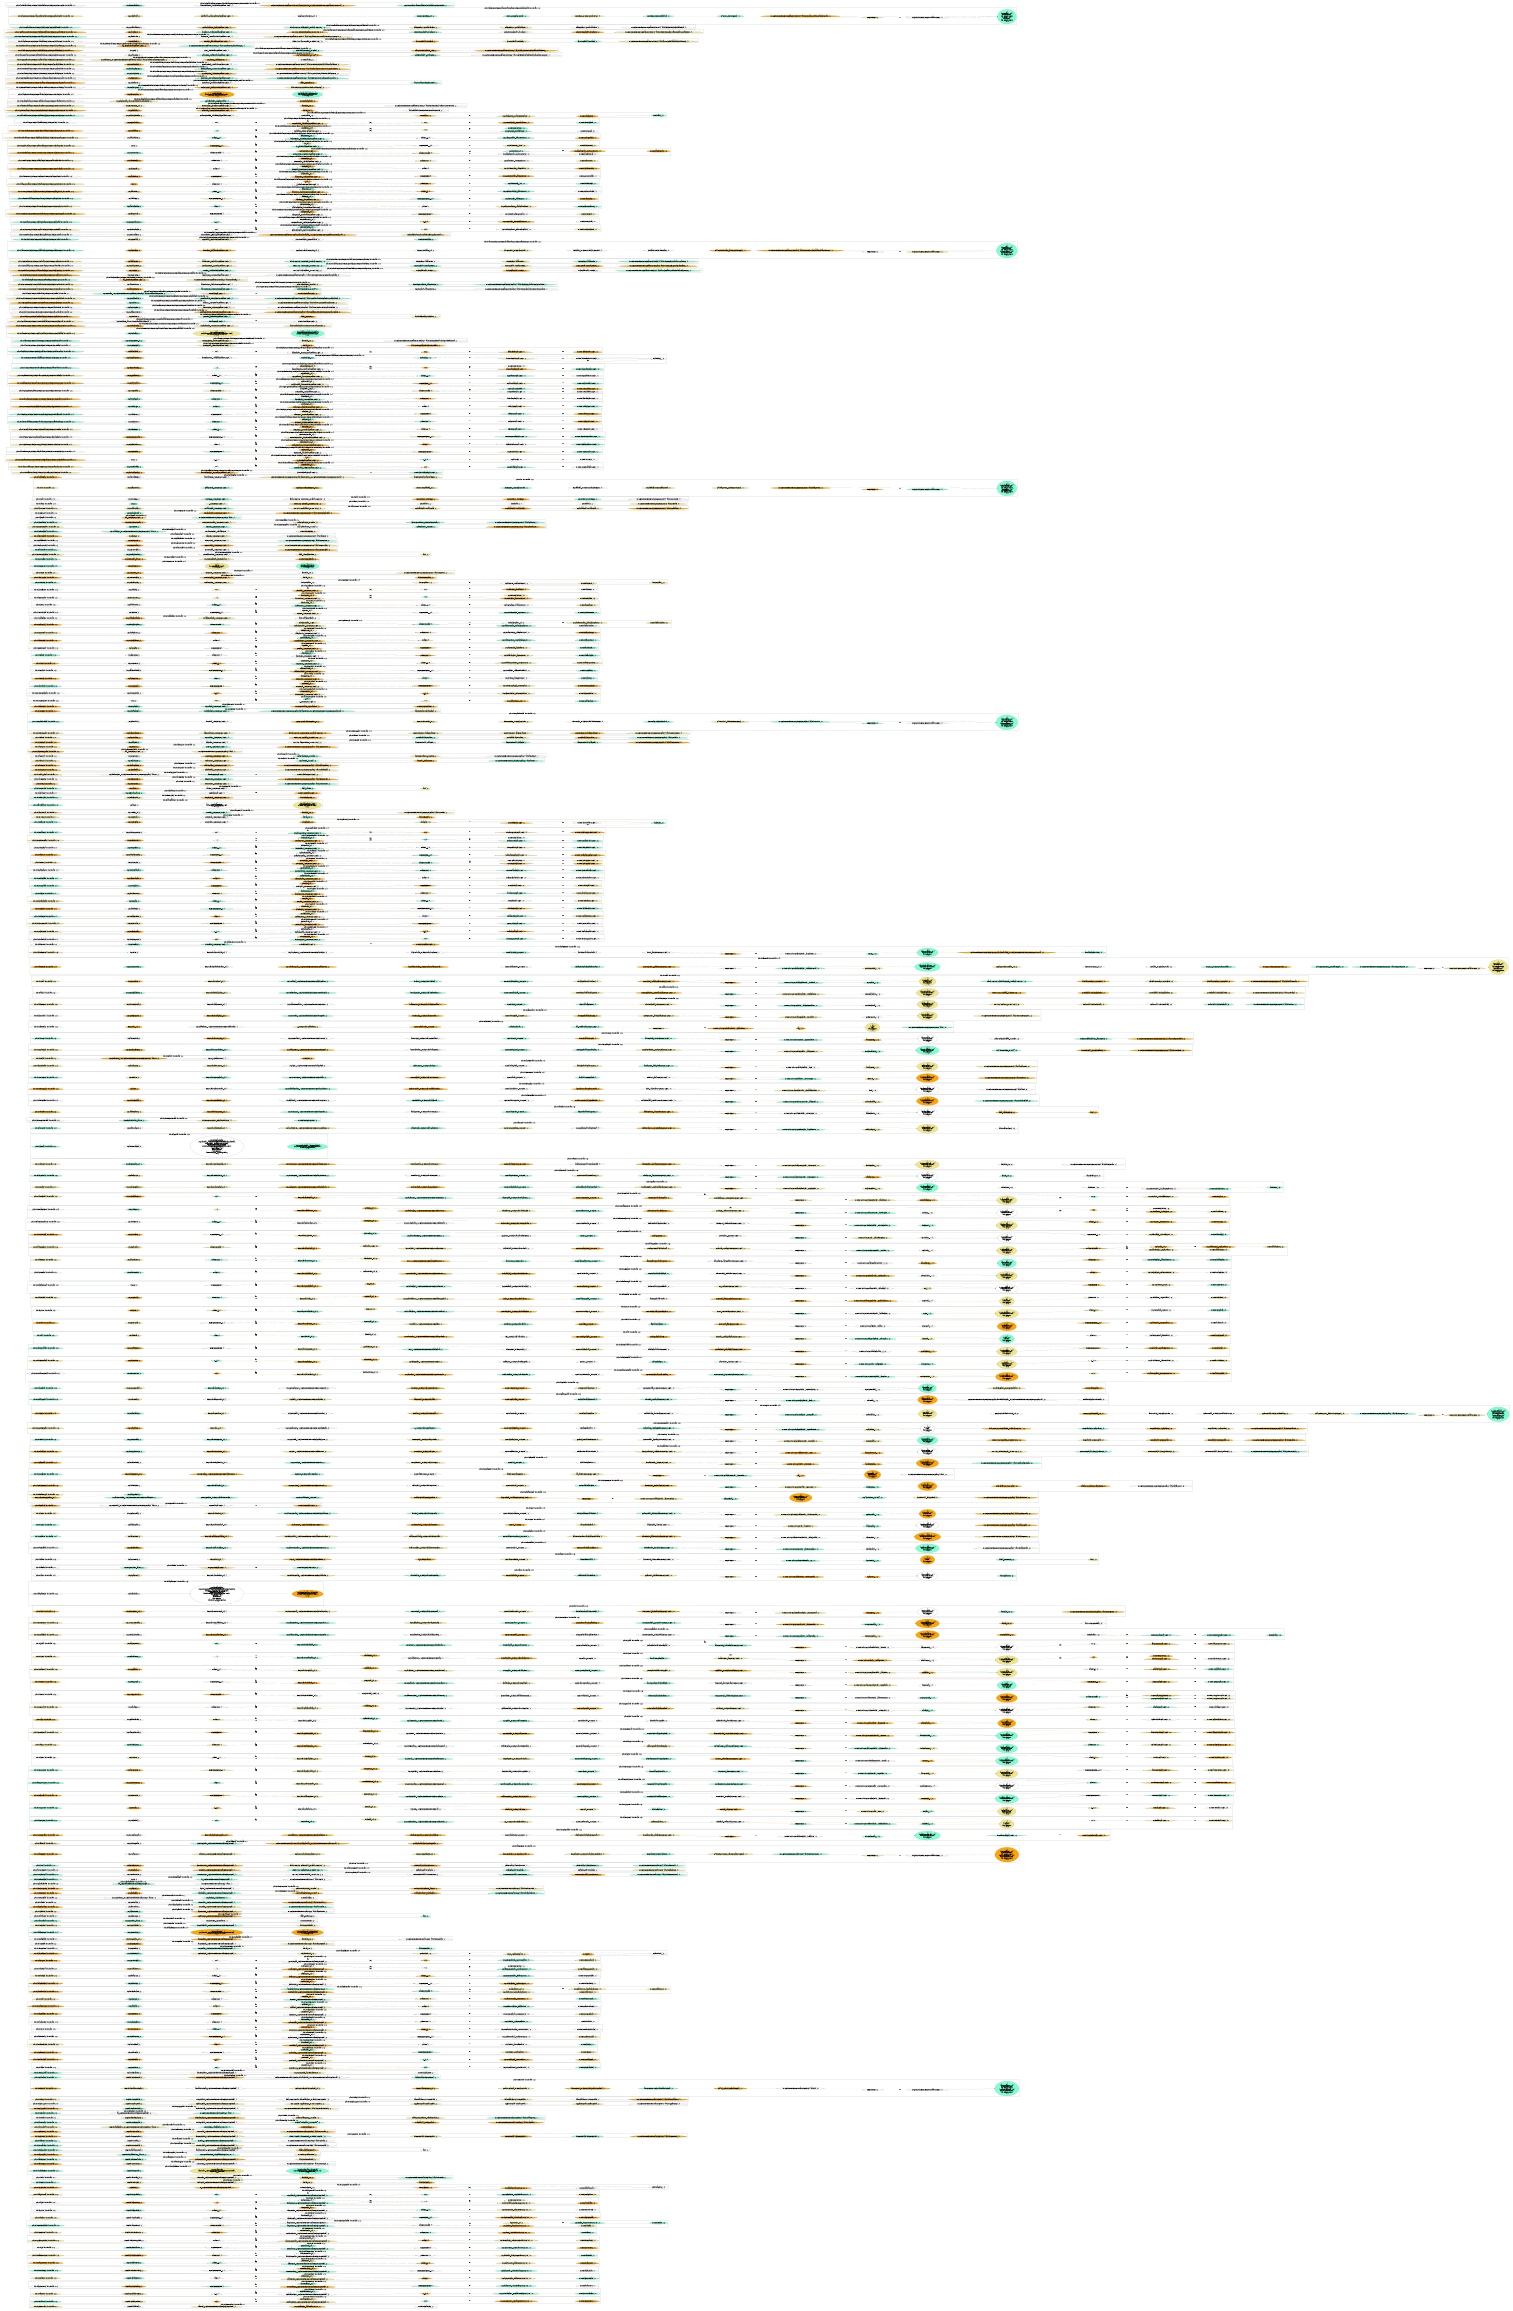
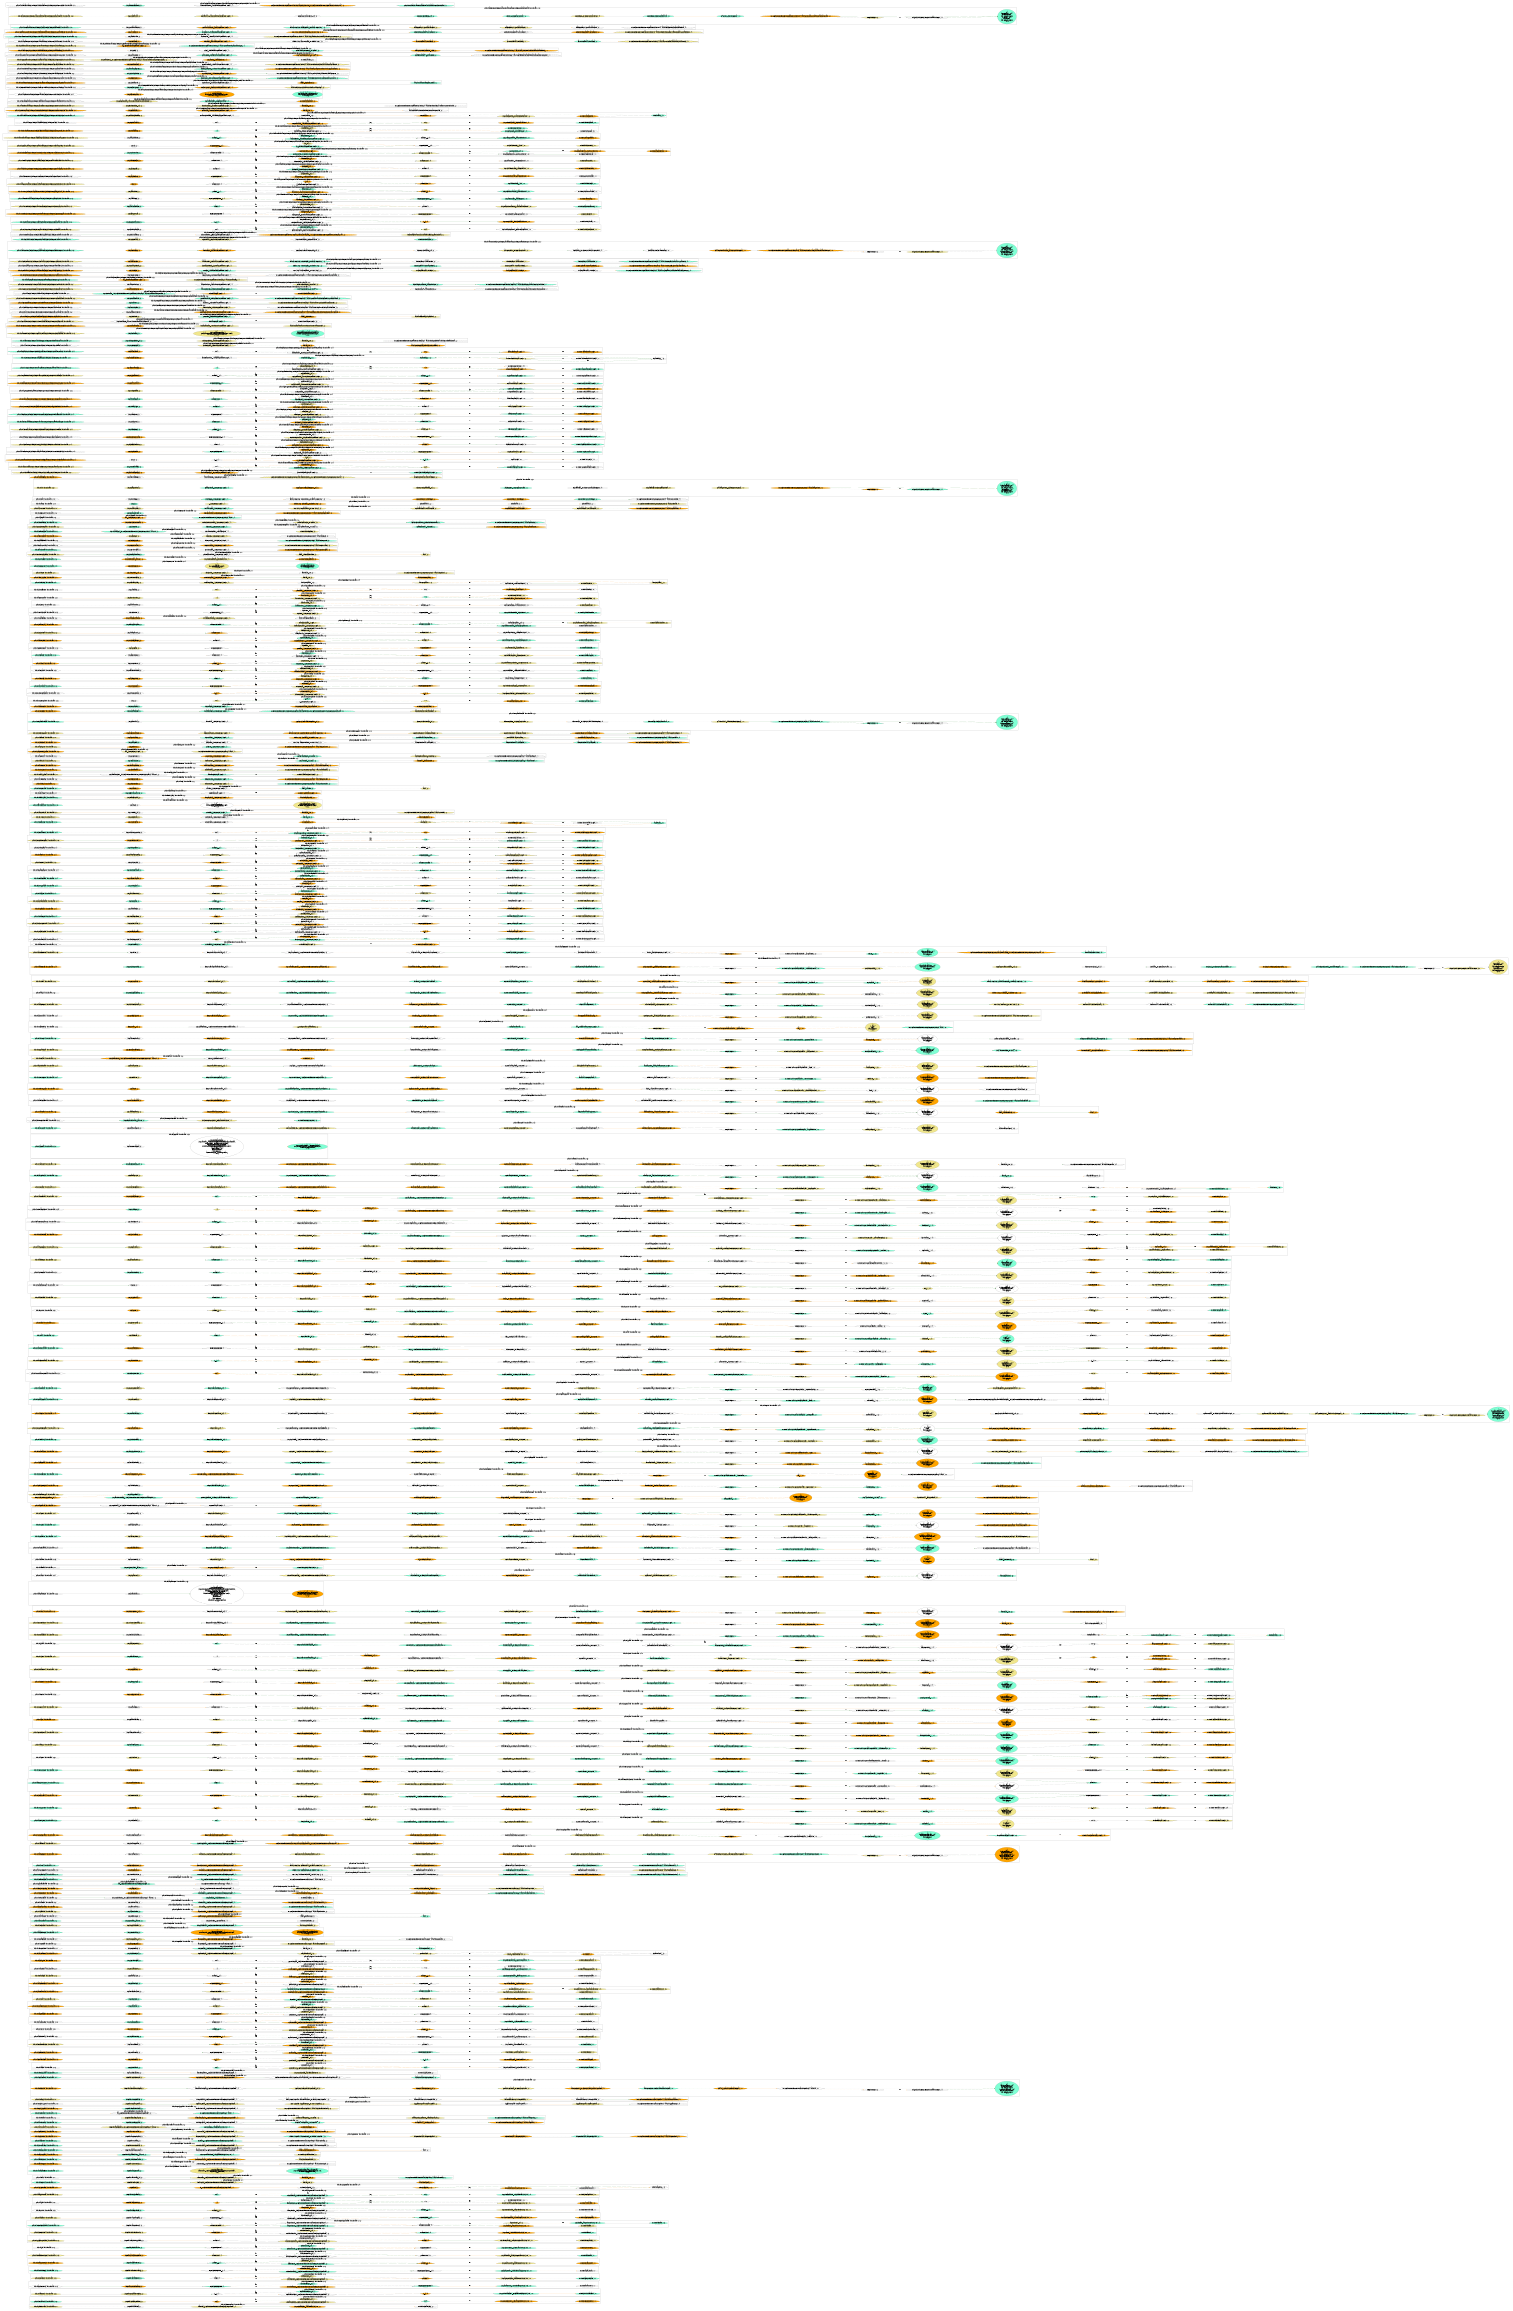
node "String condylarthrosis_atrail; <3>": shape diamond -> ellipse
